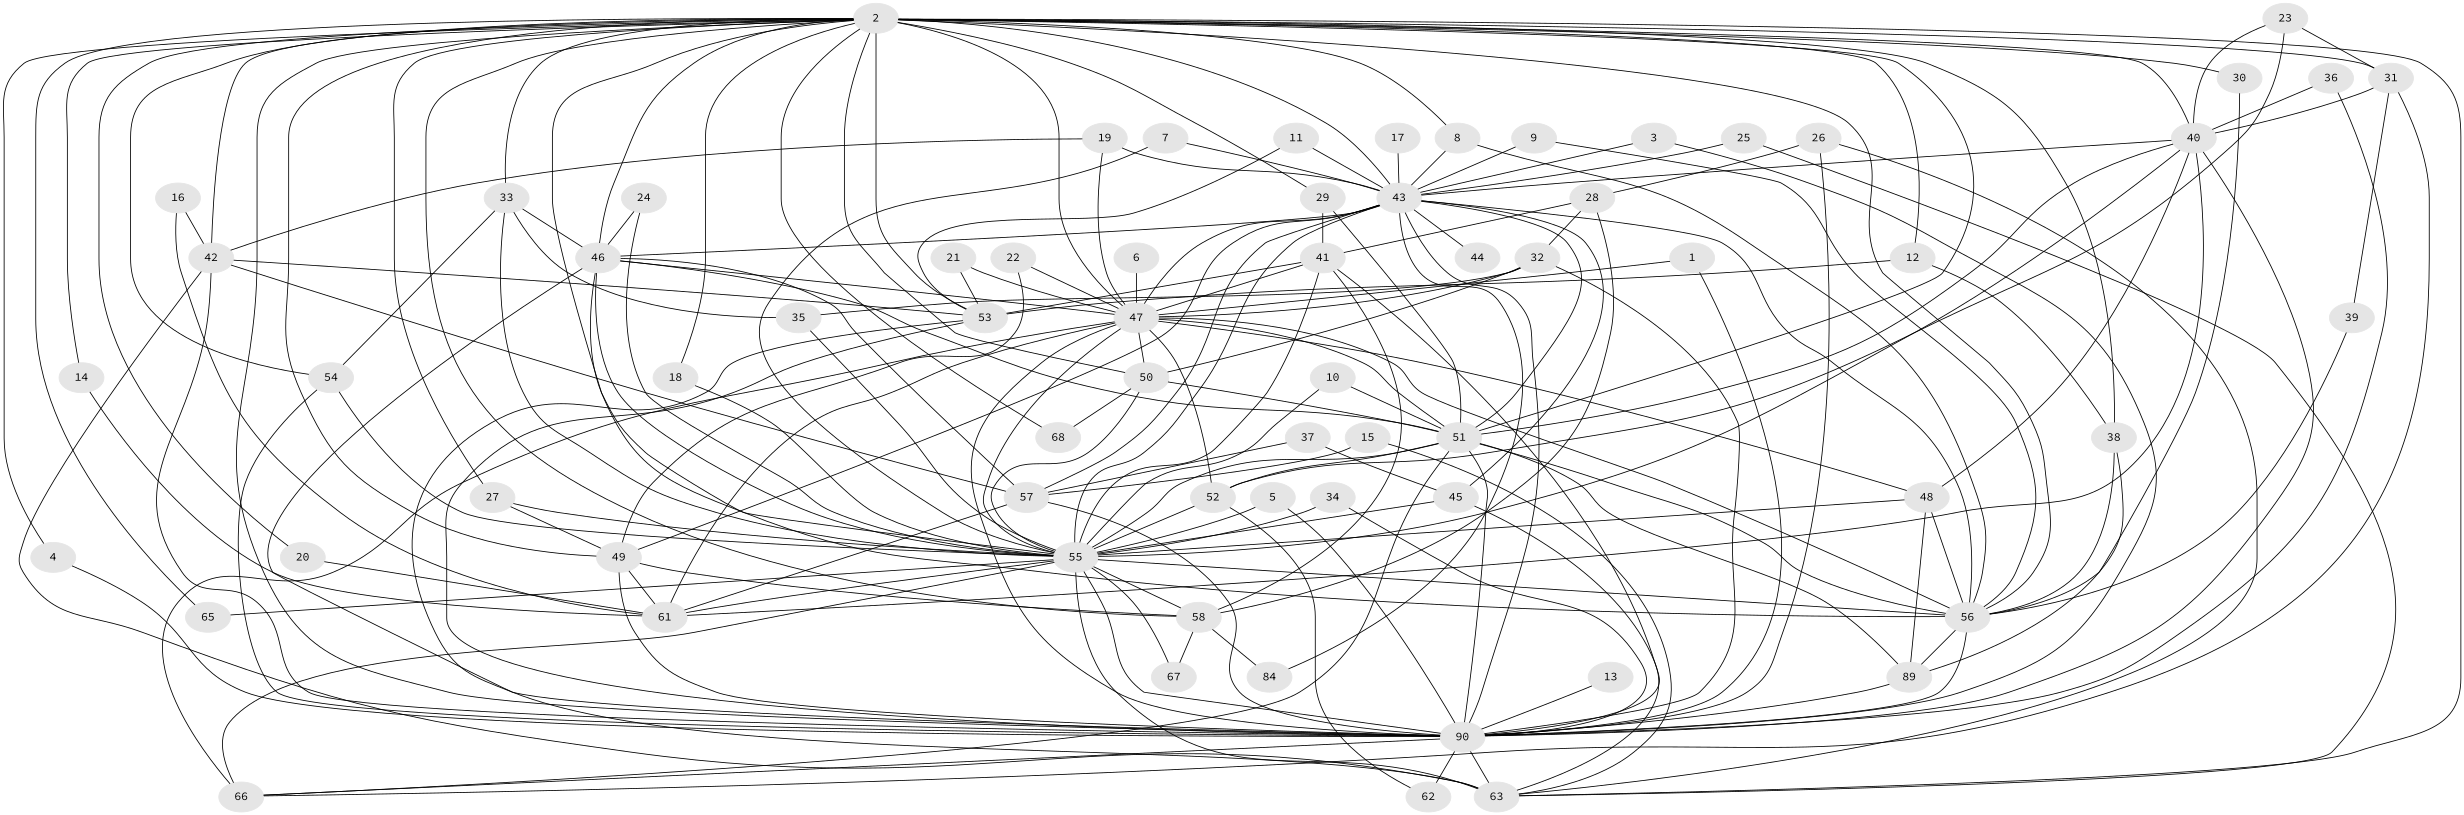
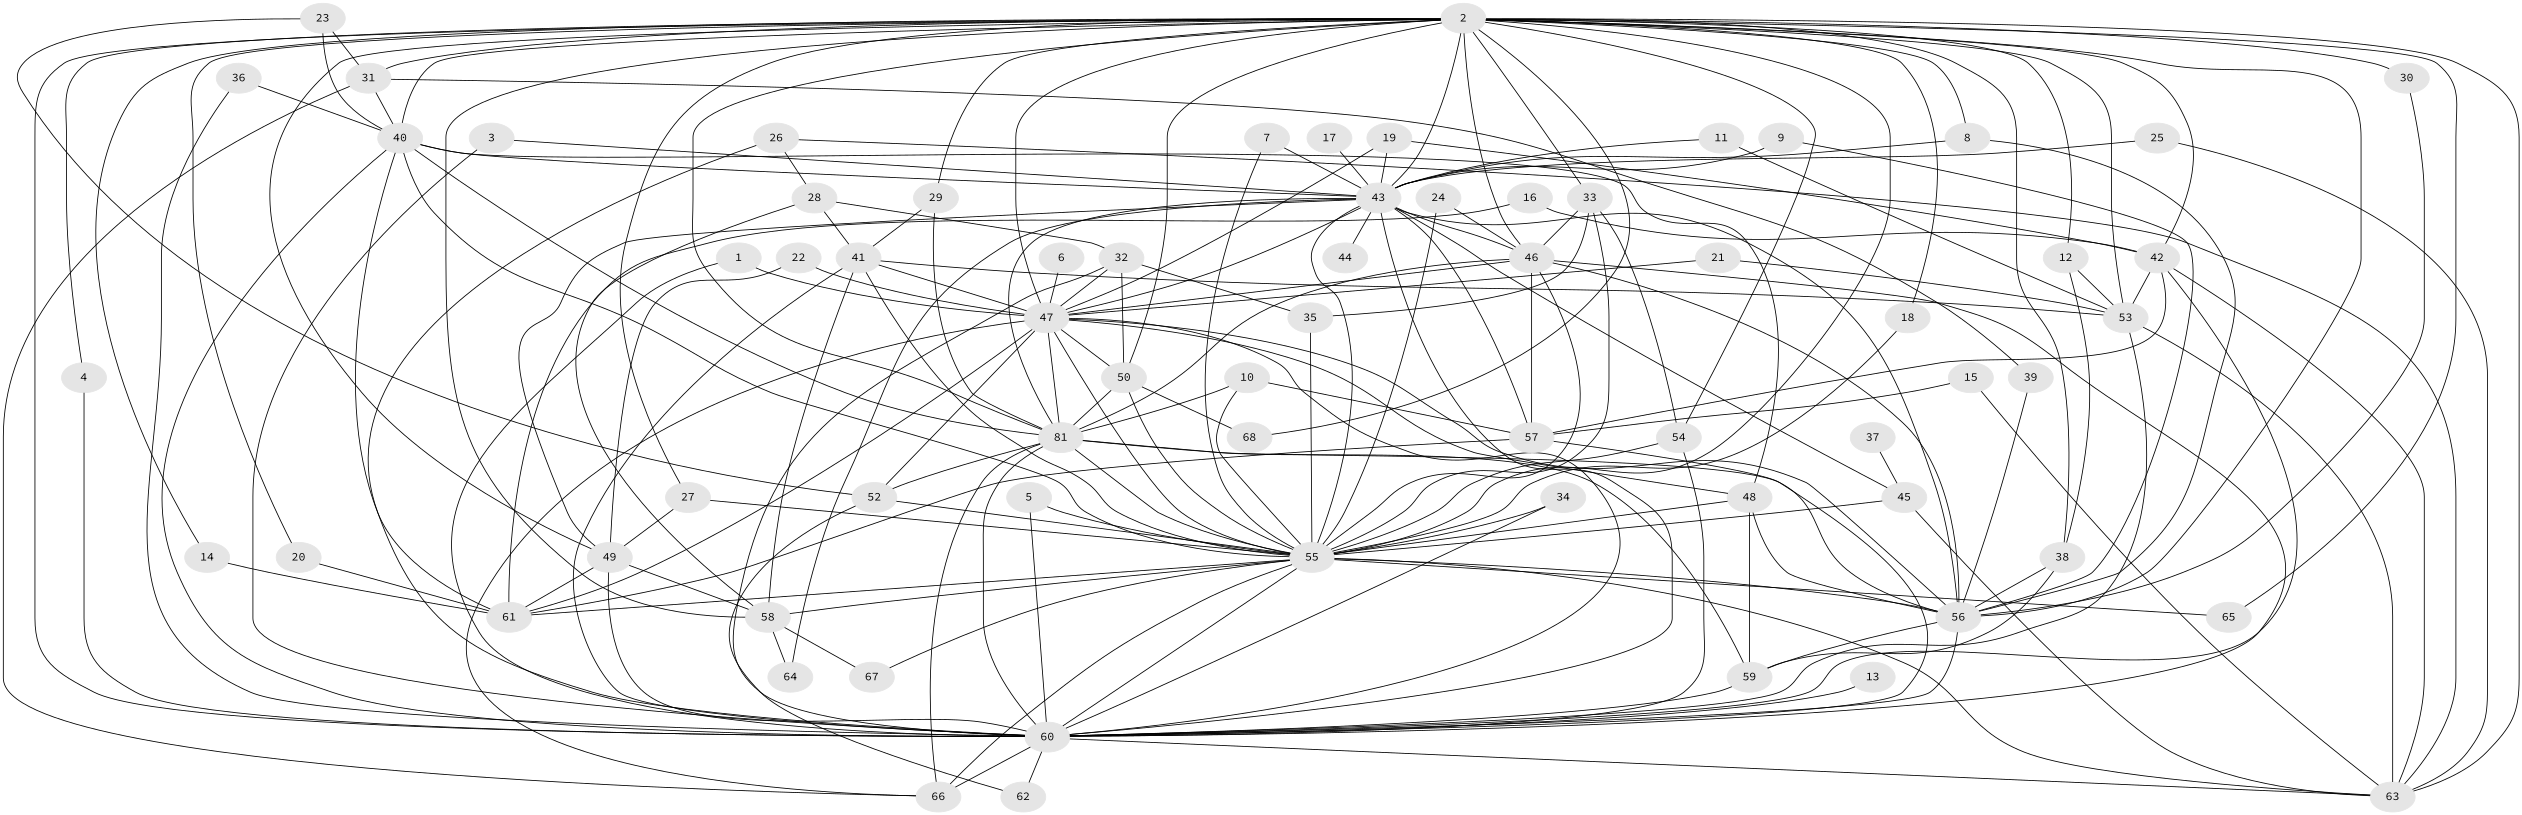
node "51": label "51" -> "81"
edge "37" -- "57": now "10" -- "57"
node "84": label "84" -> "64"
node "89": label "89" -> "59"
node "90": label "90" -> "60"
